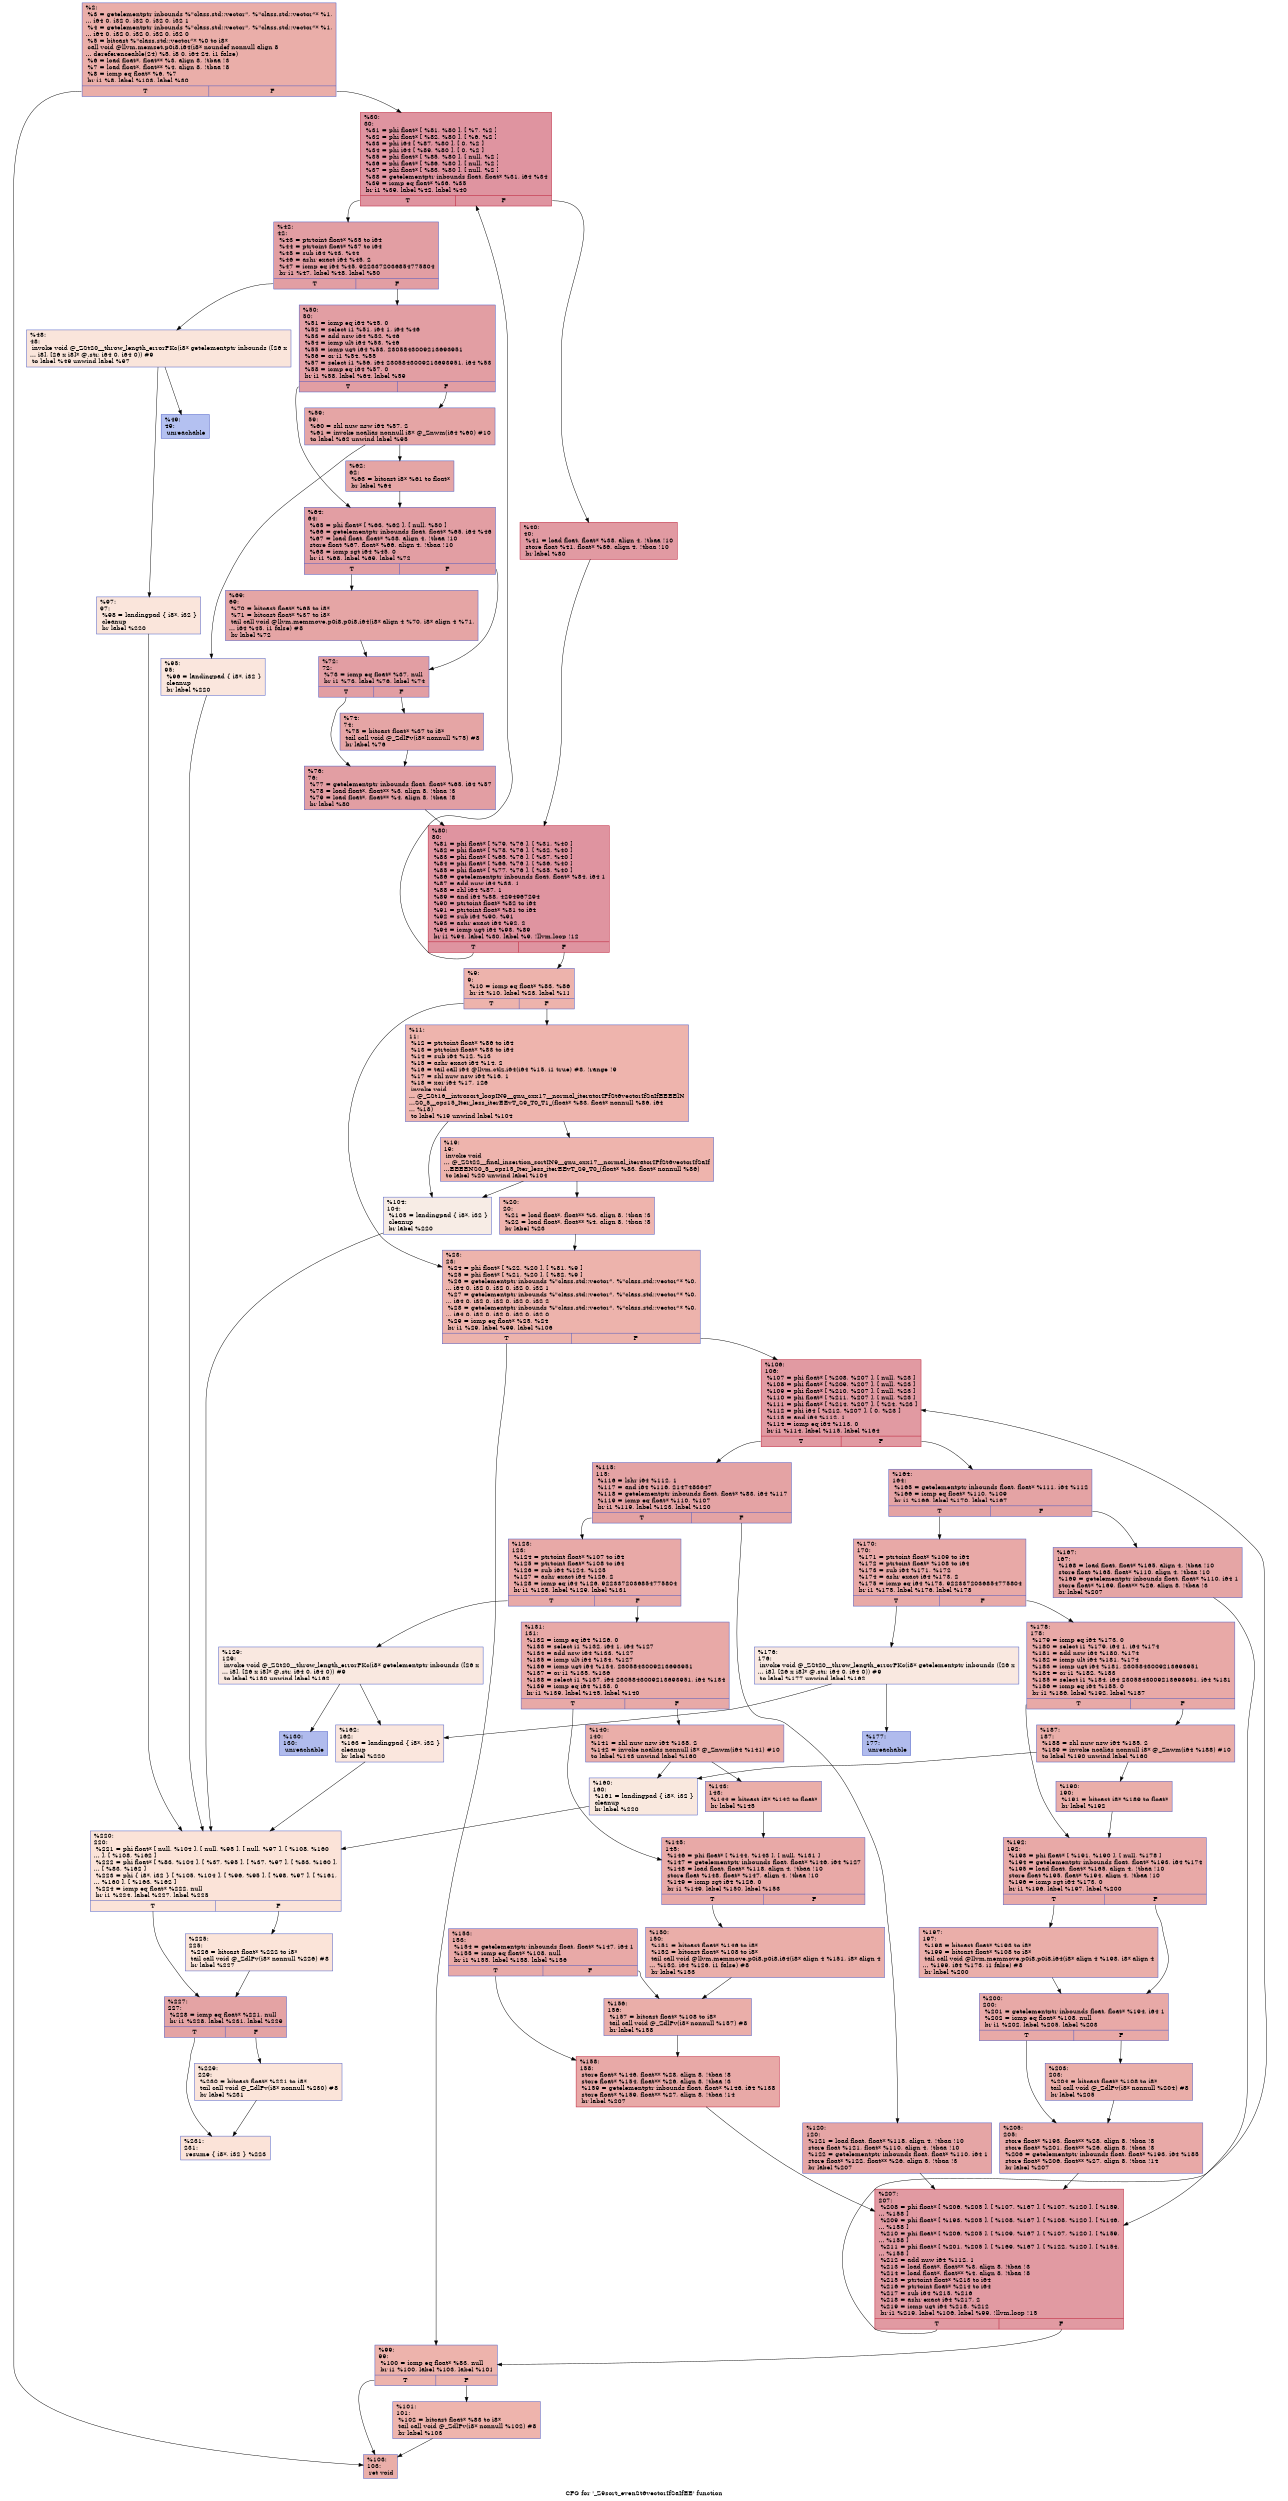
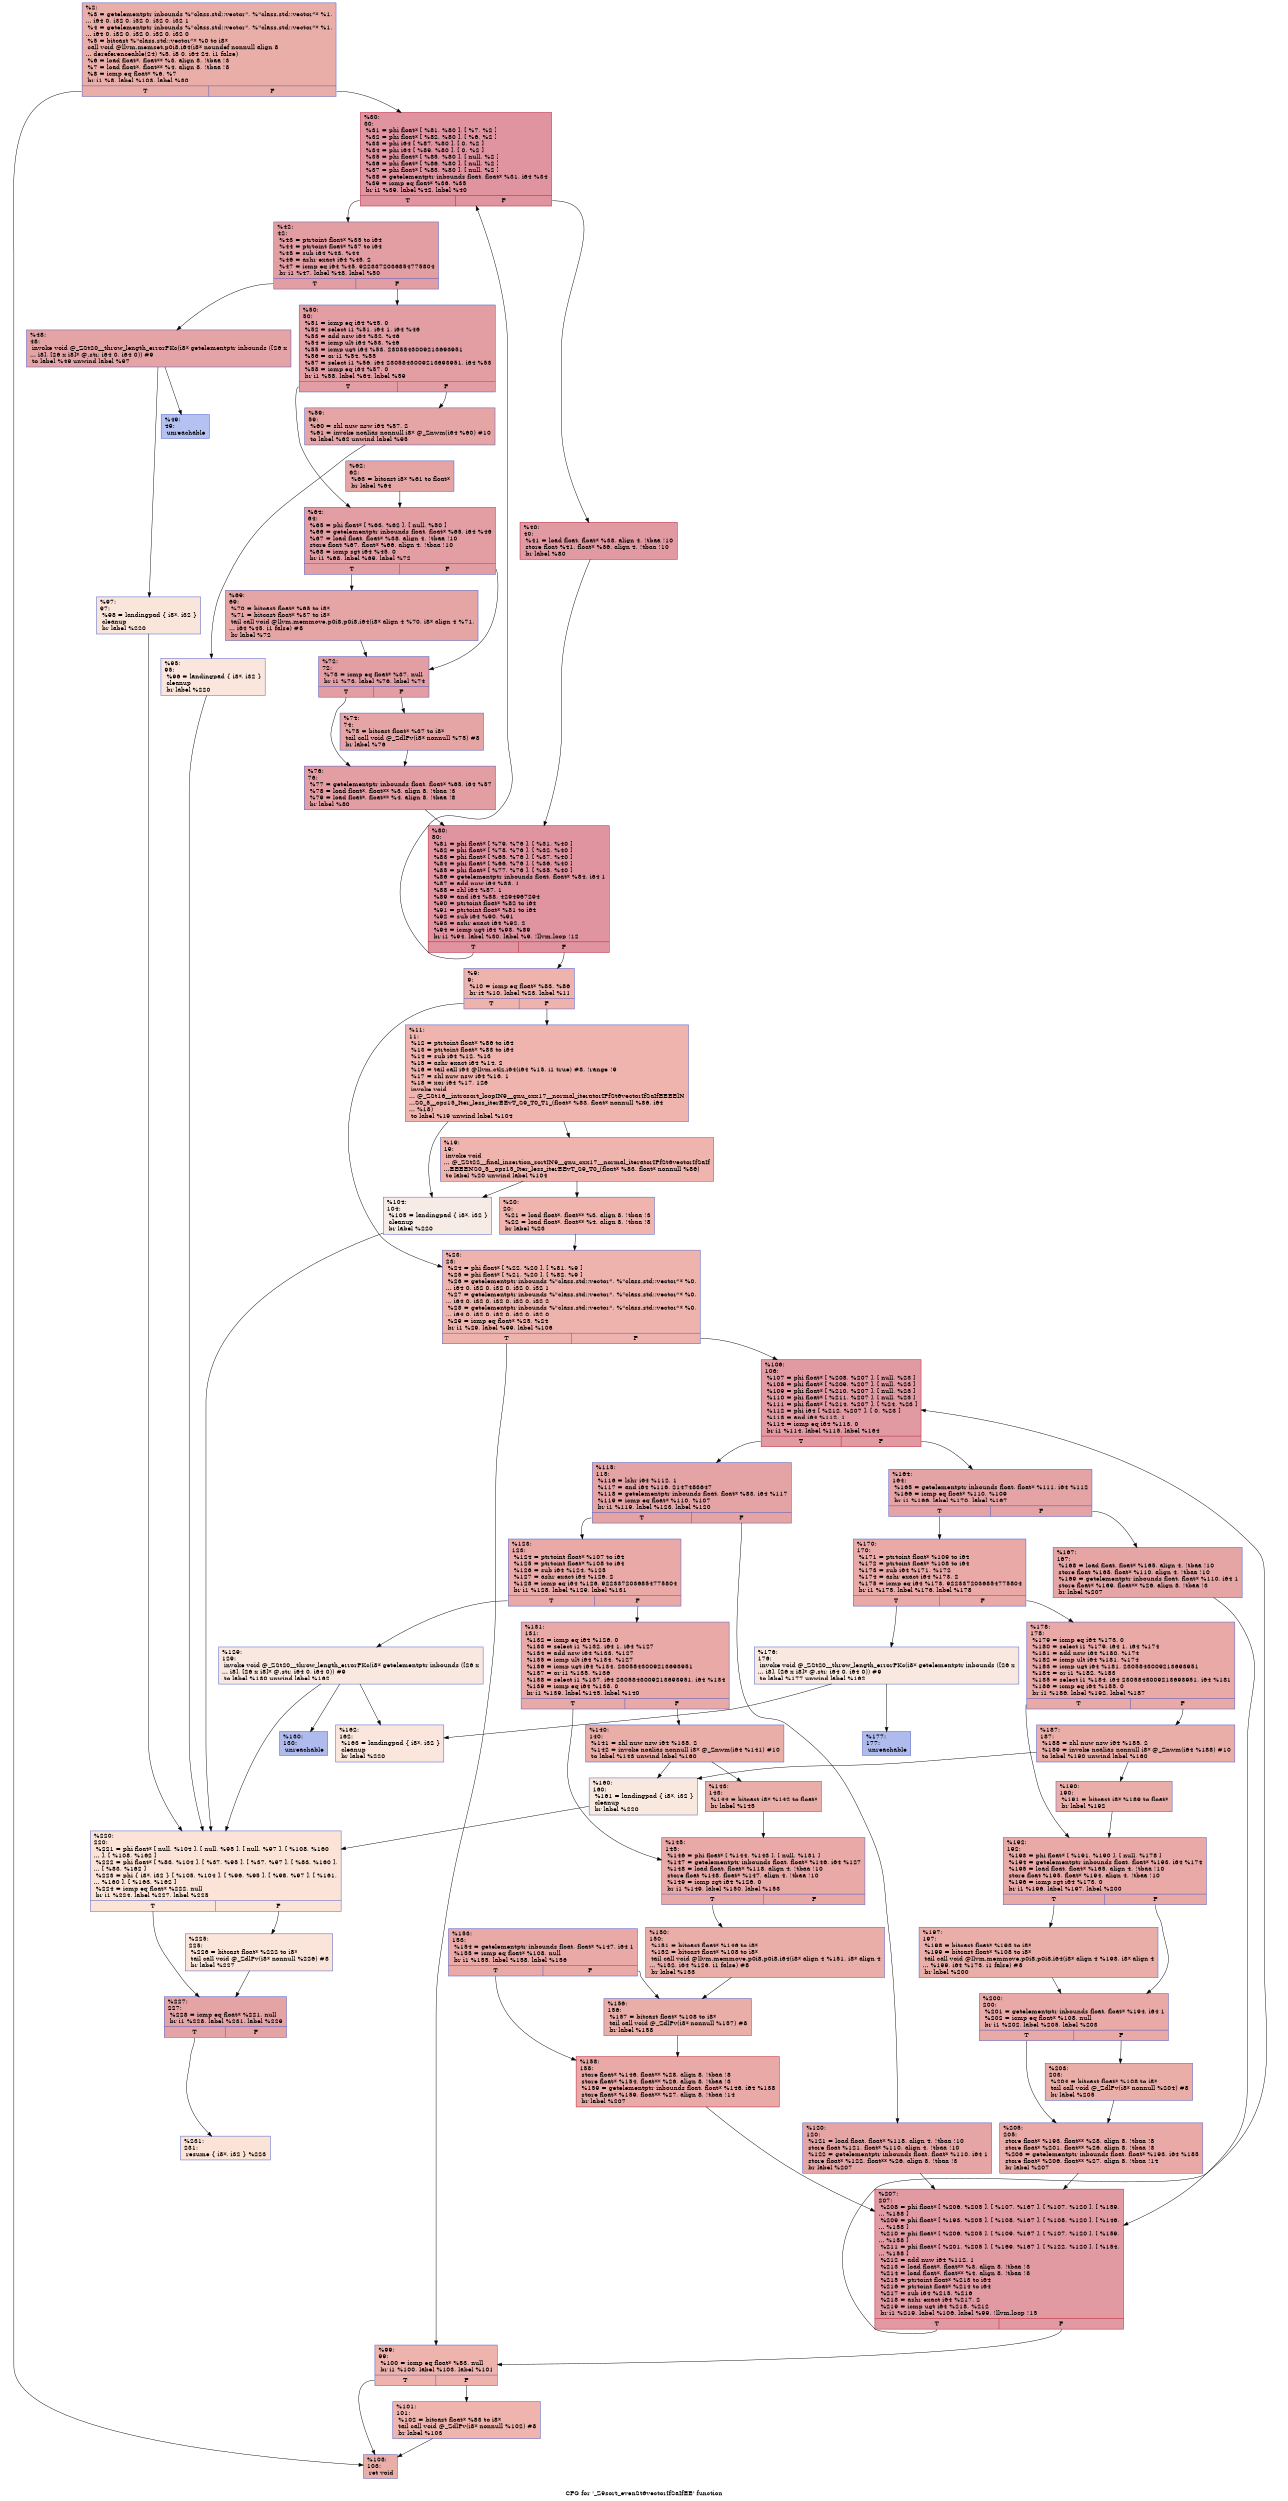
node "%48:": fillcolor #f4c5ad70 -> #c32e3170
edge "%59:" -> "%62:": removed
edge "%162:" -> "%220:": now "%129:" -> "%220:"
node "%229:": removed
